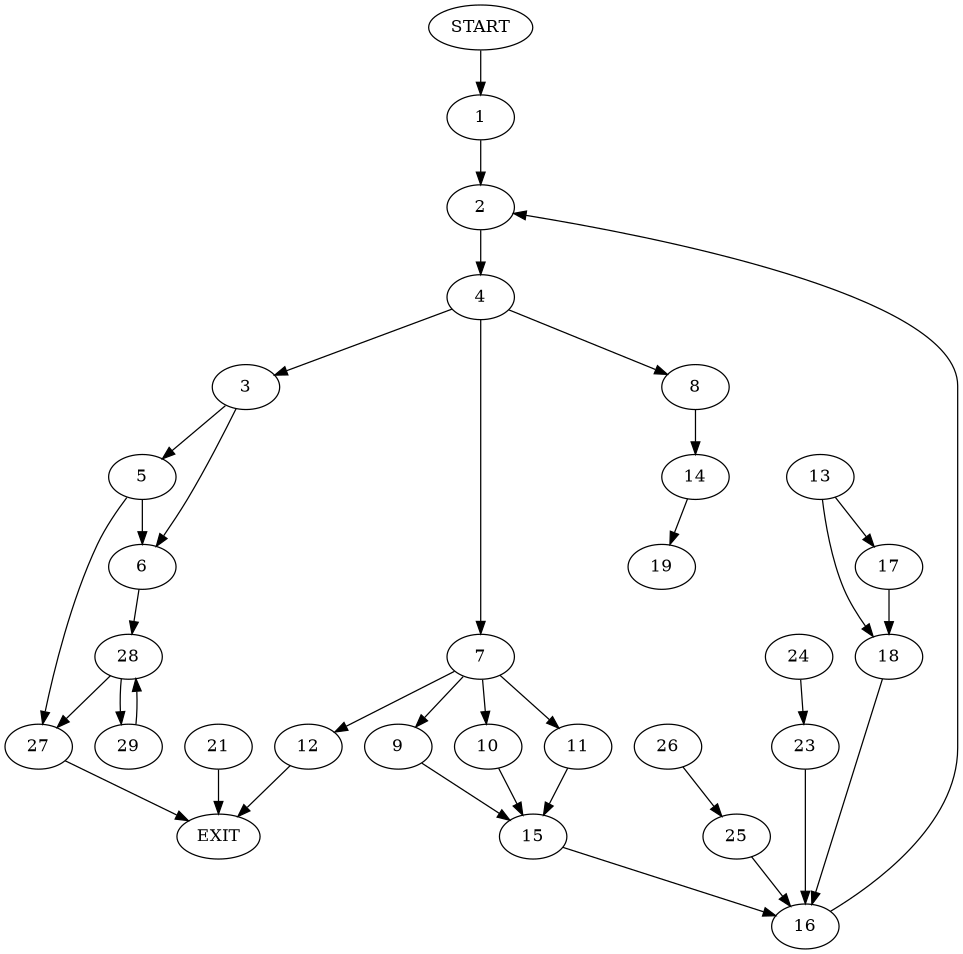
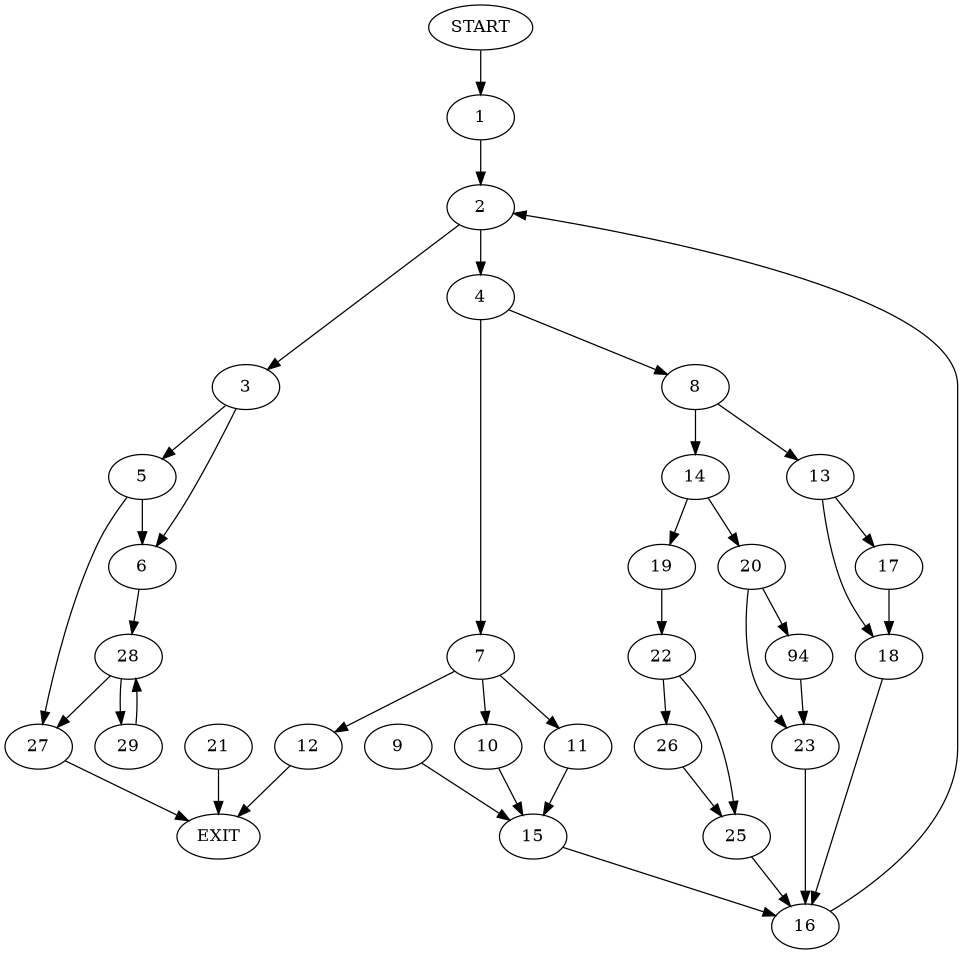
edge "4" -> "3": now "2" -> "3"
edge "8" -> "13": added
node "20": added
node "22": added
node "24": label "24" -> "94"
edge "7" -> "9": removed
